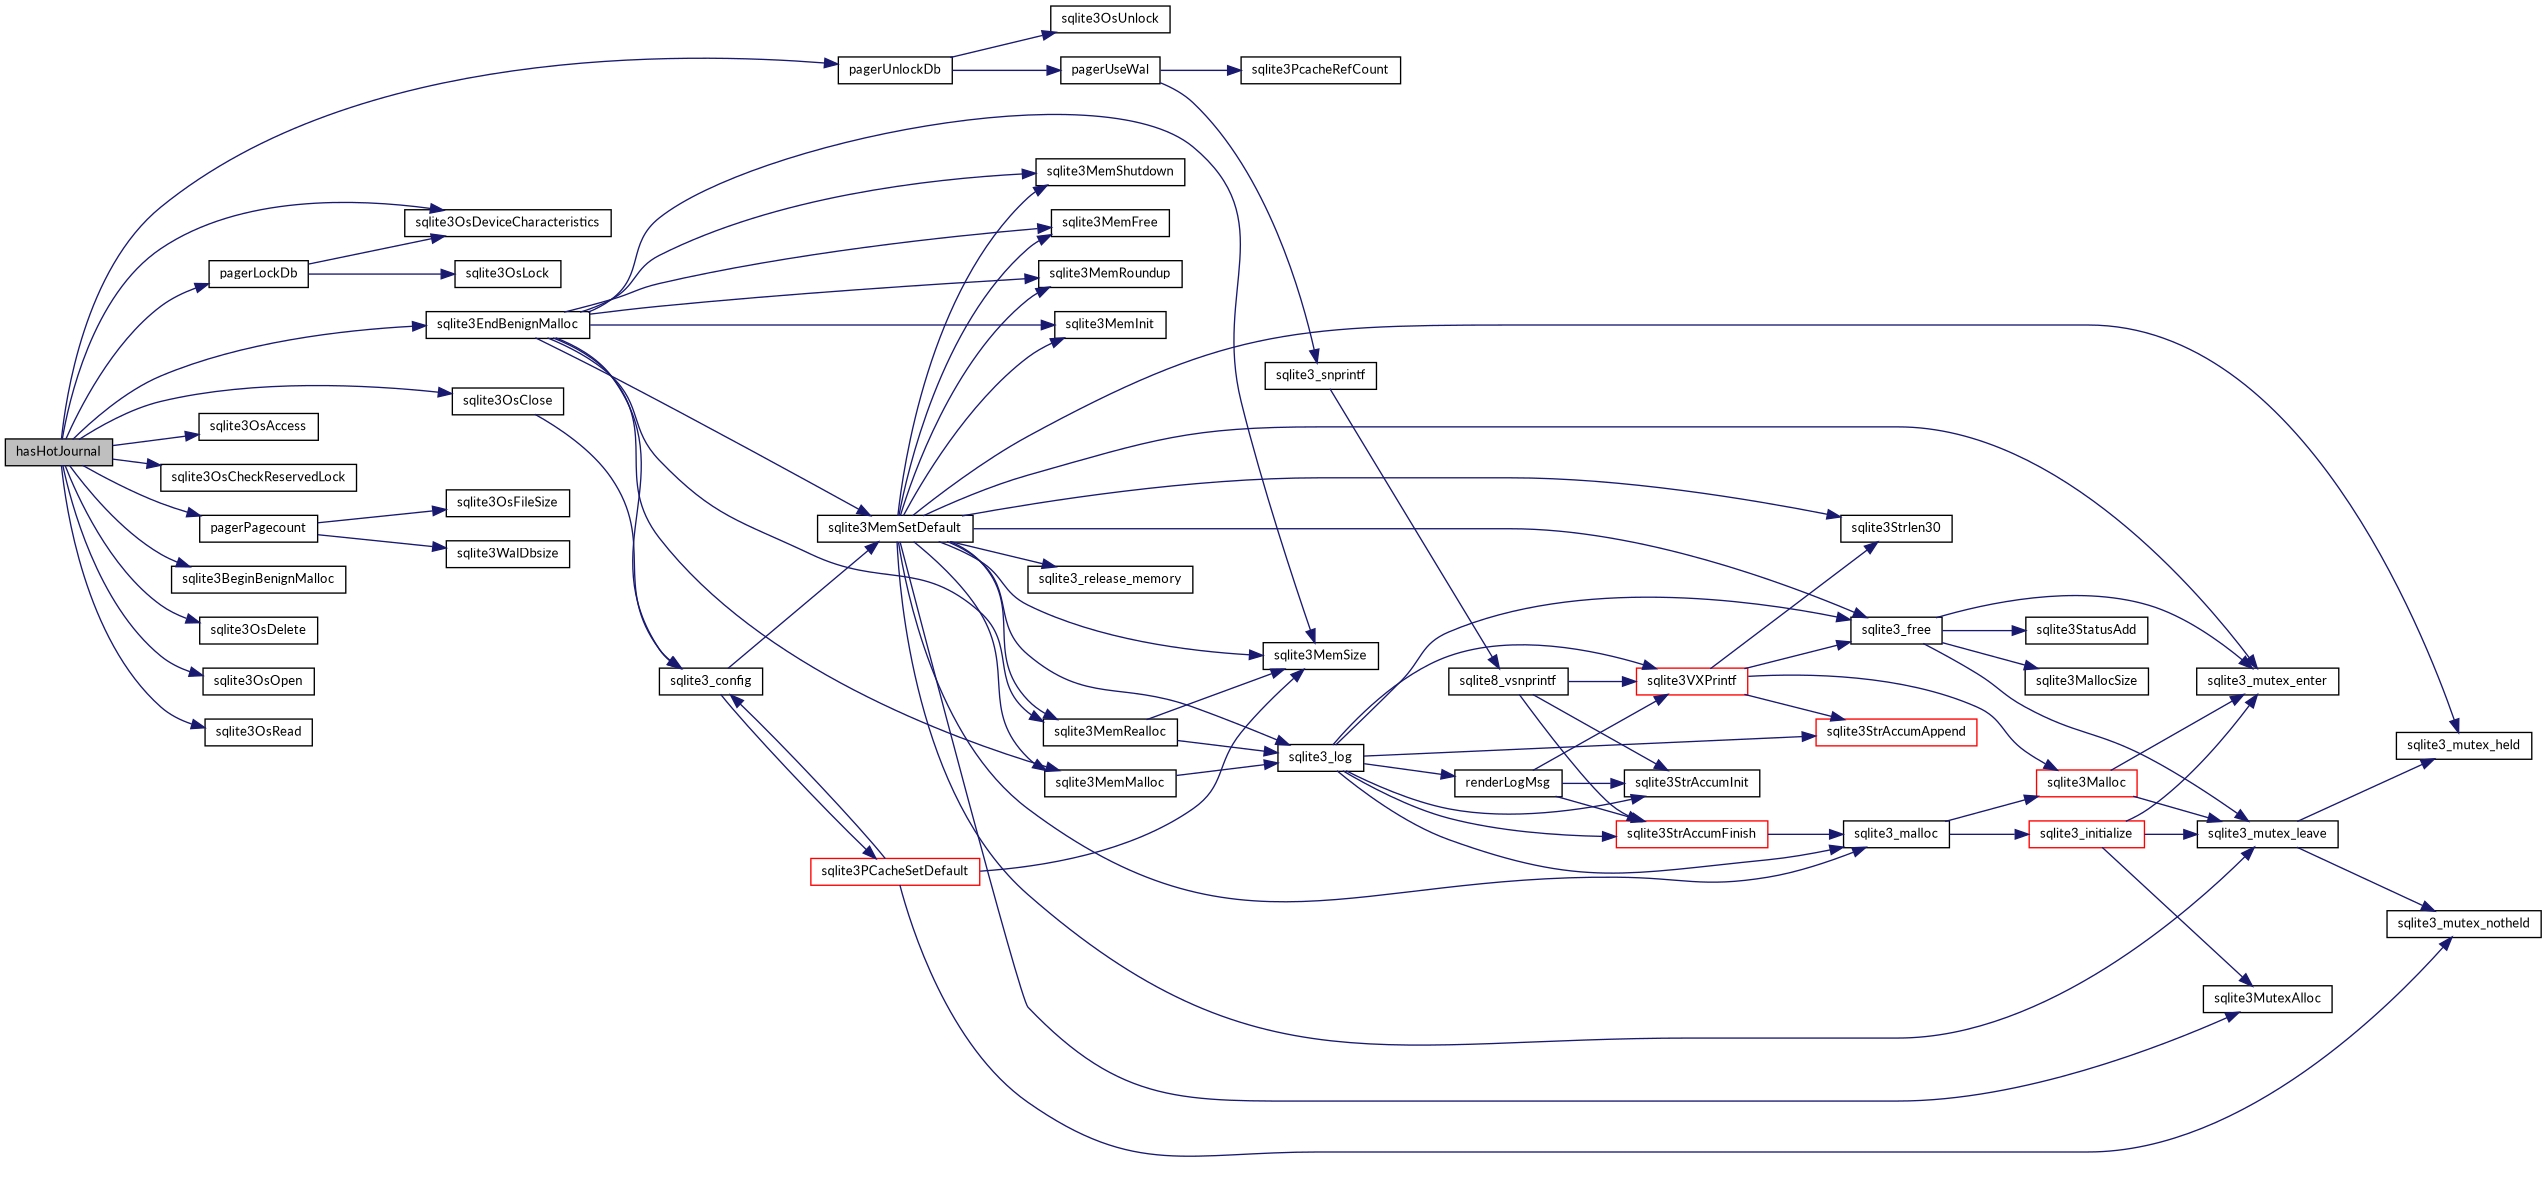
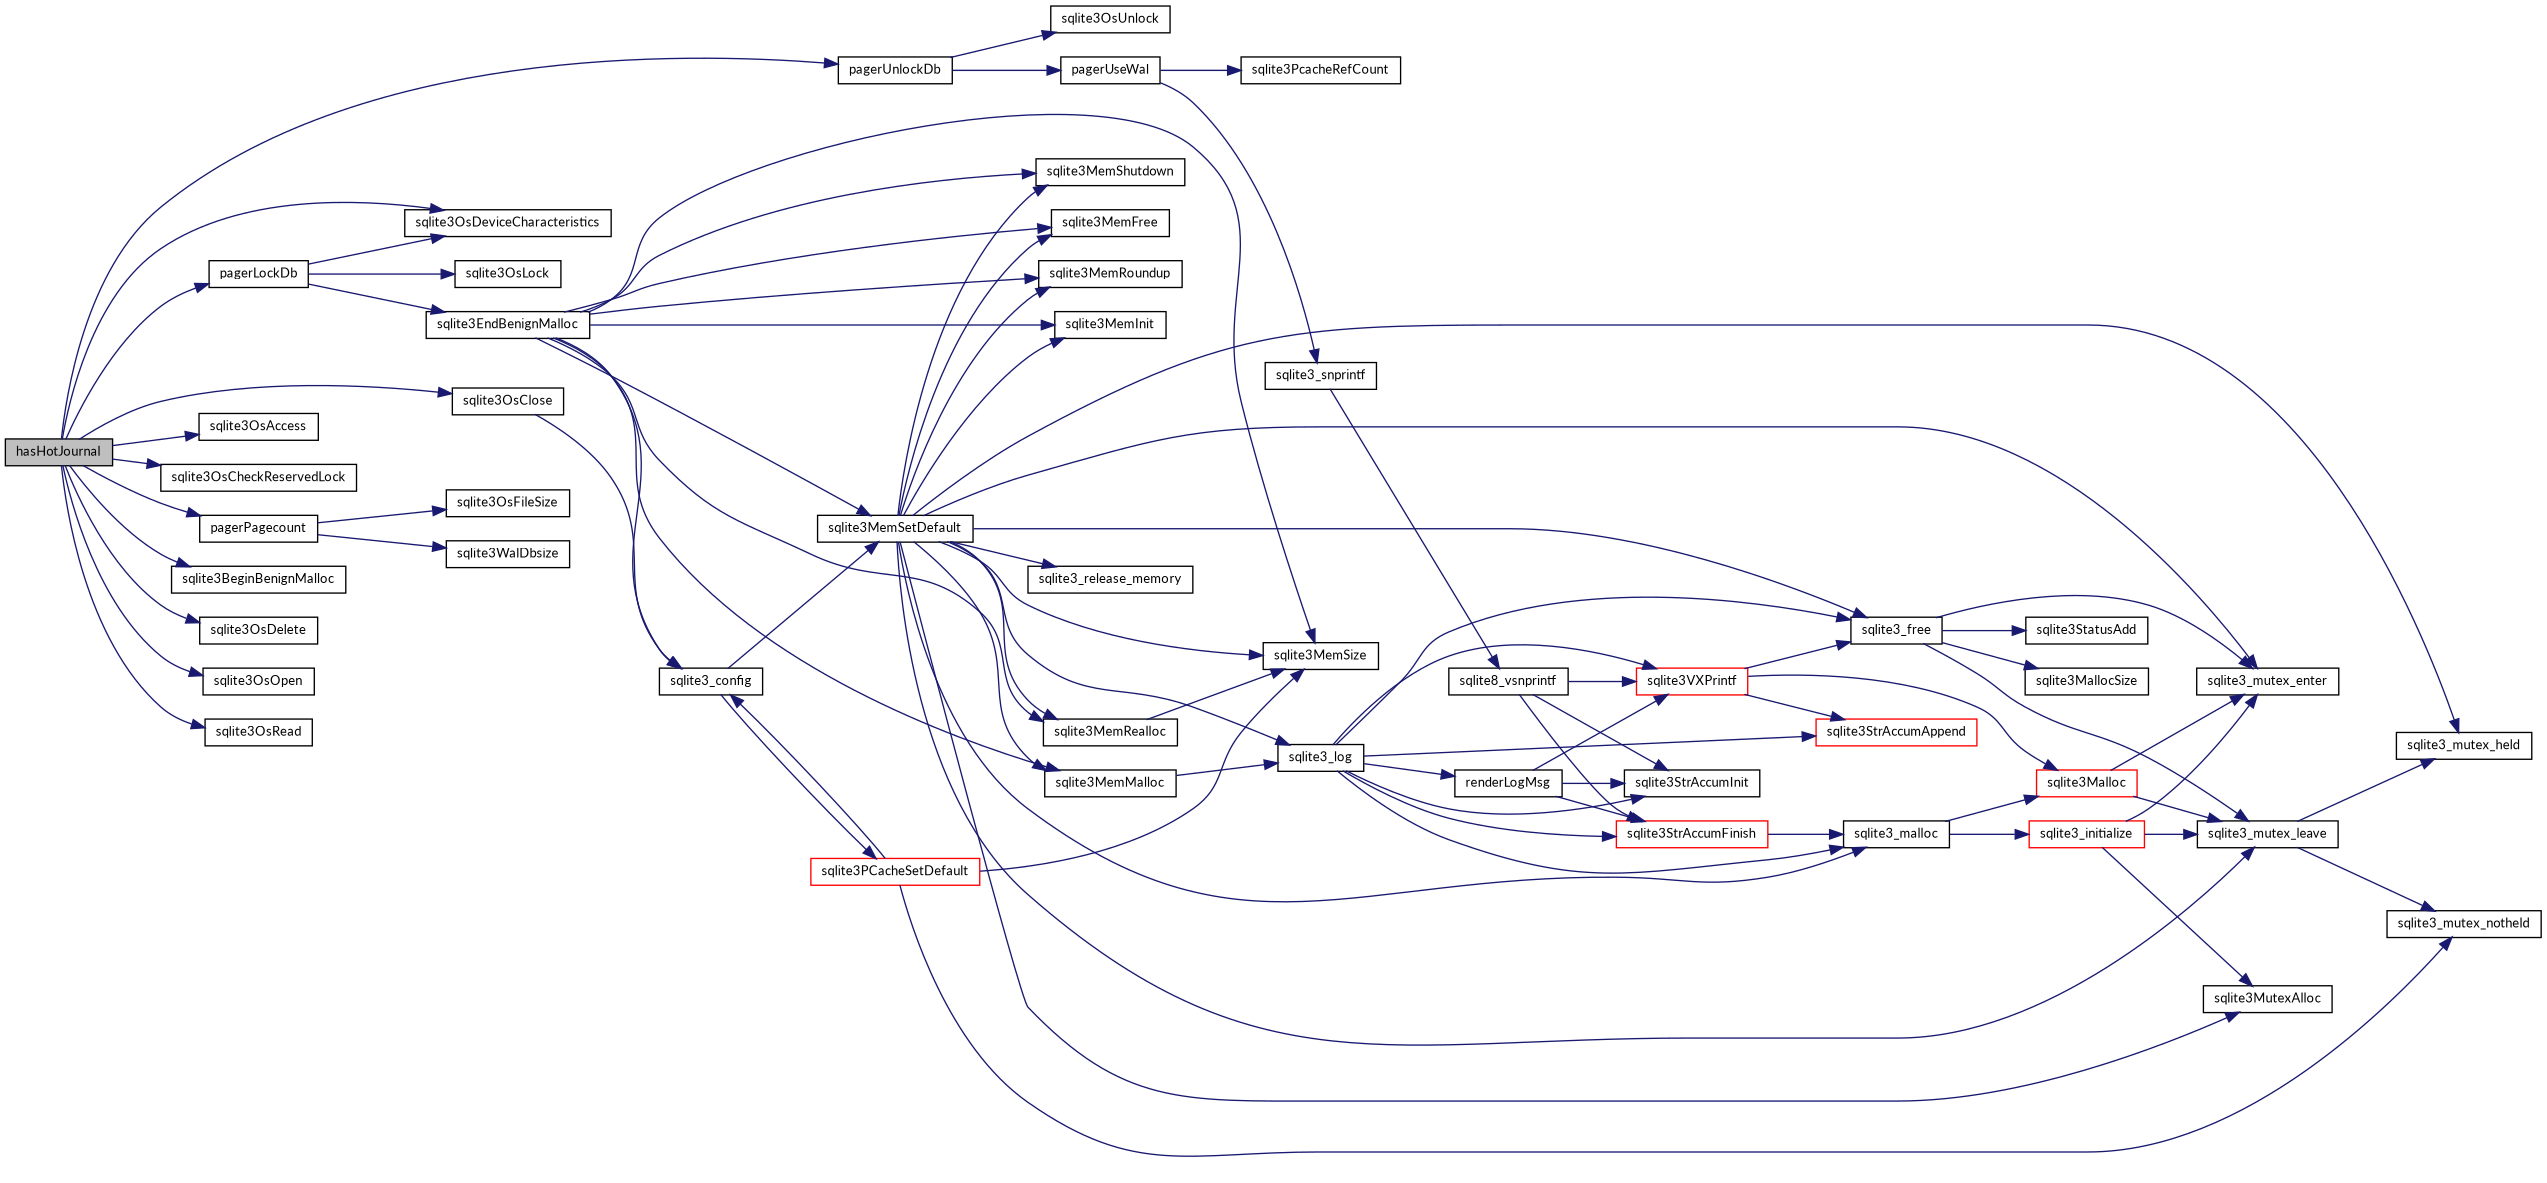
edge "hasHotJournal" -> "sqlite3EndBenignMalloc": now "pagerLockDb" -> "sqlite3EndBenignMalloc"
node "sqlite3Strlen30": removed
edge "sqlite3MemRealloc" -> "sqlite3_log": removed
